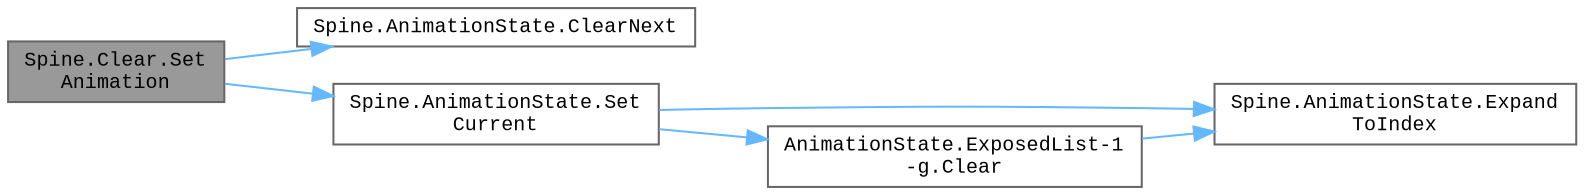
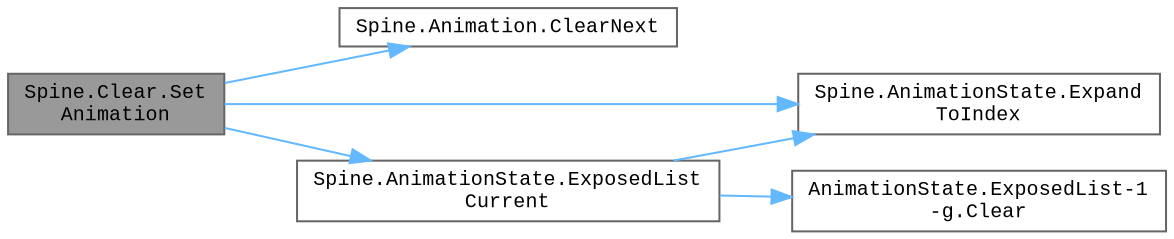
node "Spine.AnimationState.ClearNext": label "Spine.AnimationState.ClearNext" -> "Spine.Animation.ClearNext"
node "Spine.AnimationState.Set Current": label "Spine.AnimationState.Set Current" -> "Spine.AnimationState.ExposedList Current"
edge "AnimationState.ExposedList-1 -g.Clear" -> "Spine.AnimationState.Expand ToIndex": now "Spine.Clear.Set Animation" -> "Spine.AnimationState.Expand ToIndex"
